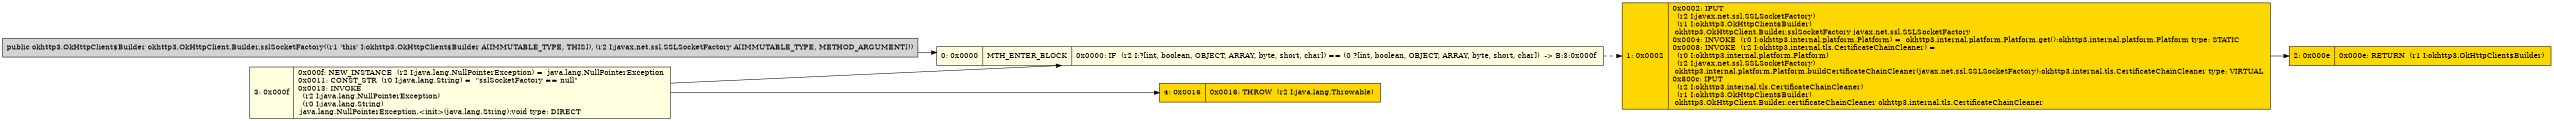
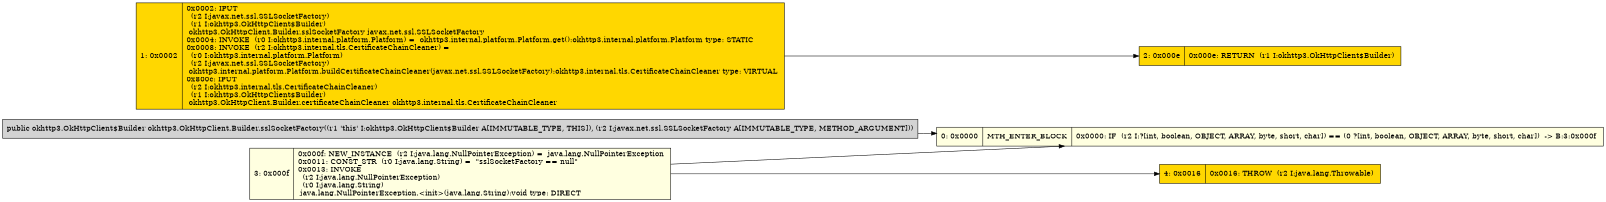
edge "0: 0x0000" -> "1: 0x0002": removed
